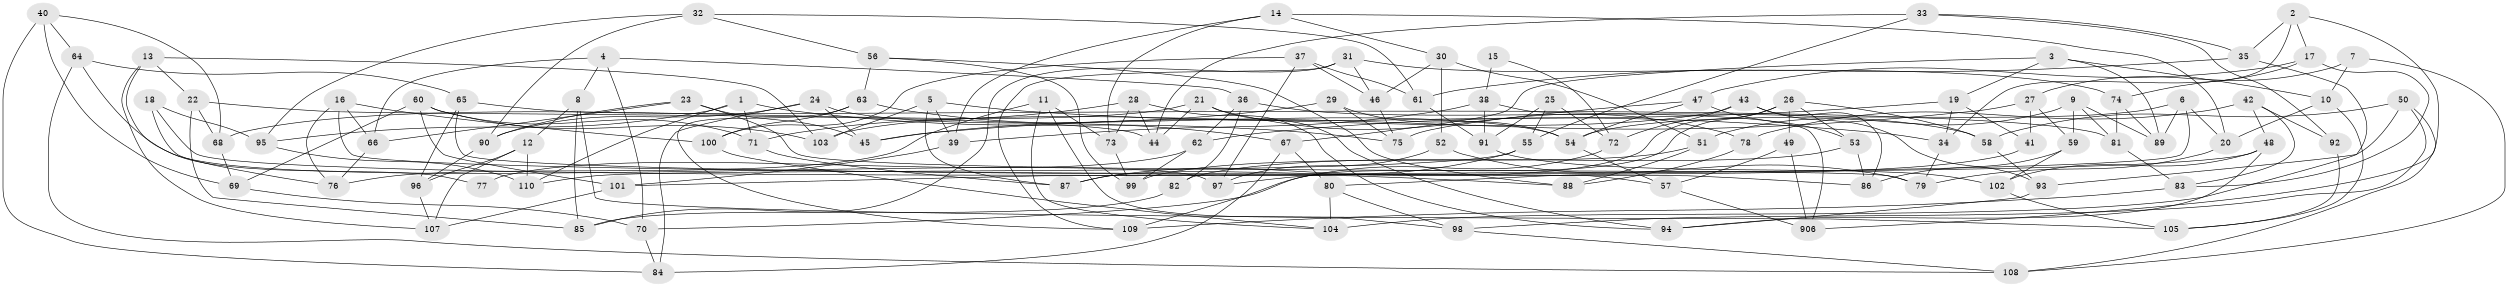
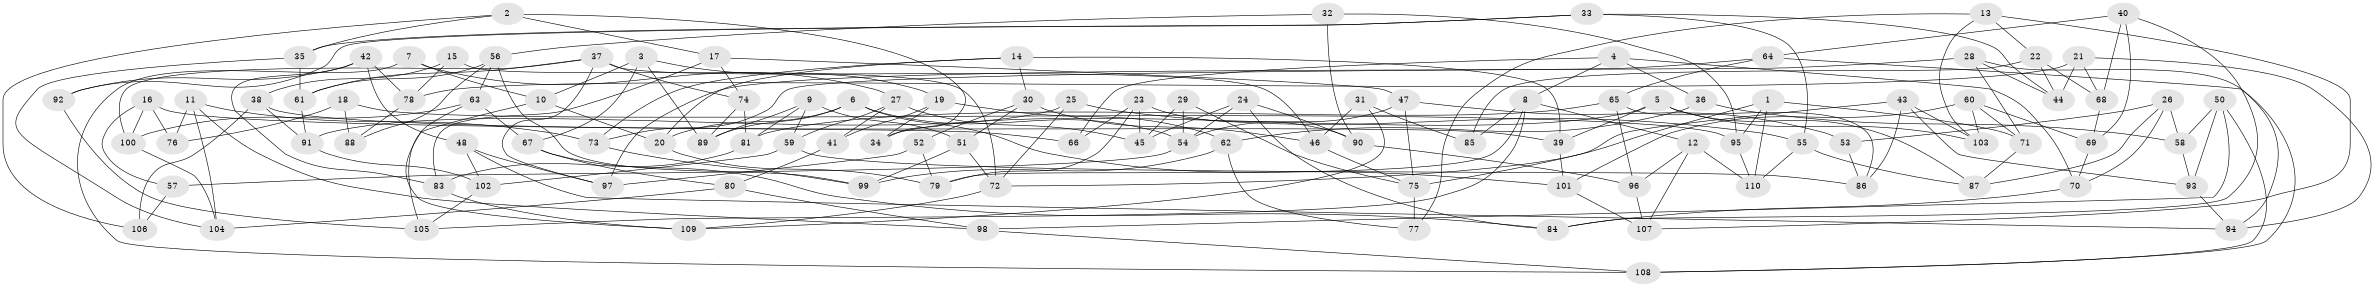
edge "32" -- "61": now "56" -- "61"
edge "31" -- "74": now "37" -- "74"
edge "15" -- "78": added
node "49": removed
edge "66" -- "76": removed
edge "51" -- "88": now "51" -- "72"
edge "34" -- "79": now "8" -- "79"
node "82": removed
edge "75" -- "77": added
node "906": label "906" -> "106"
